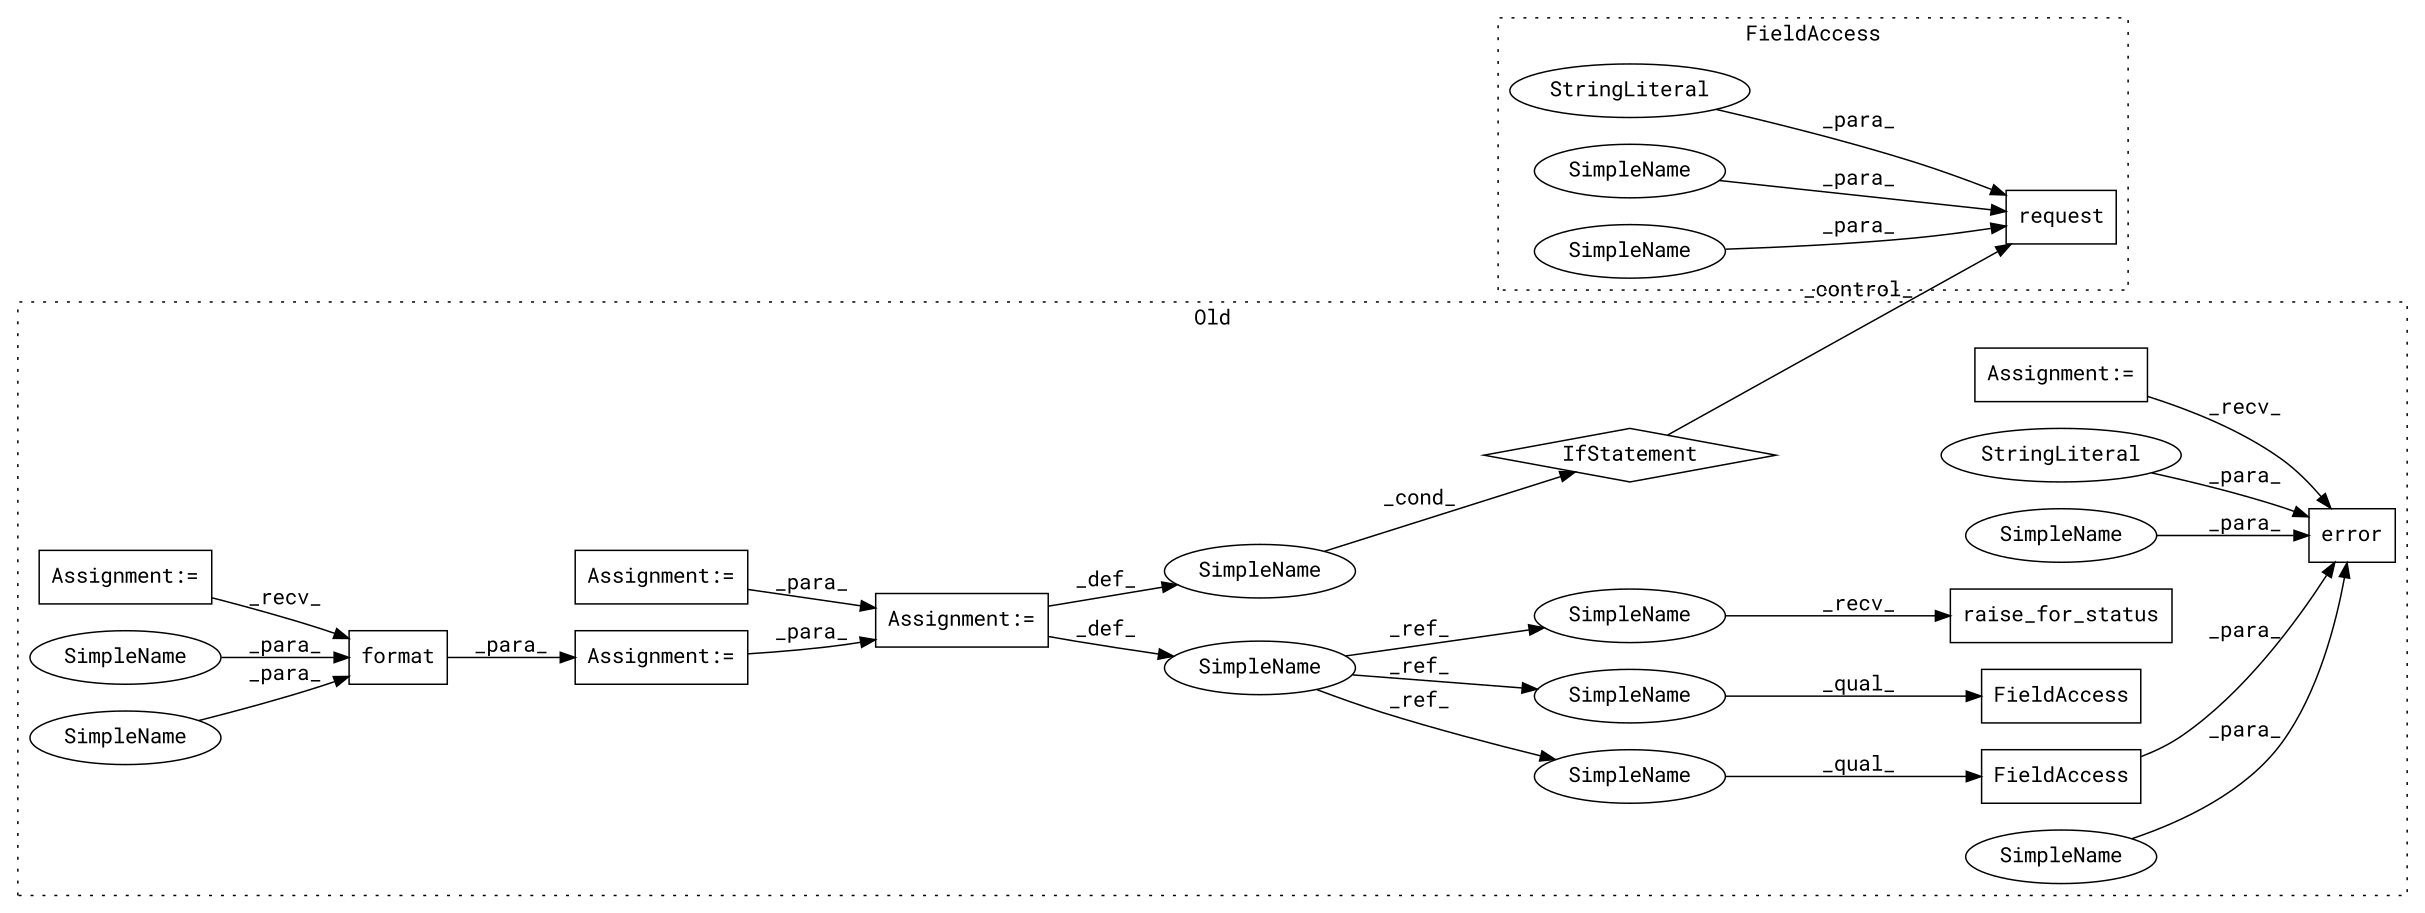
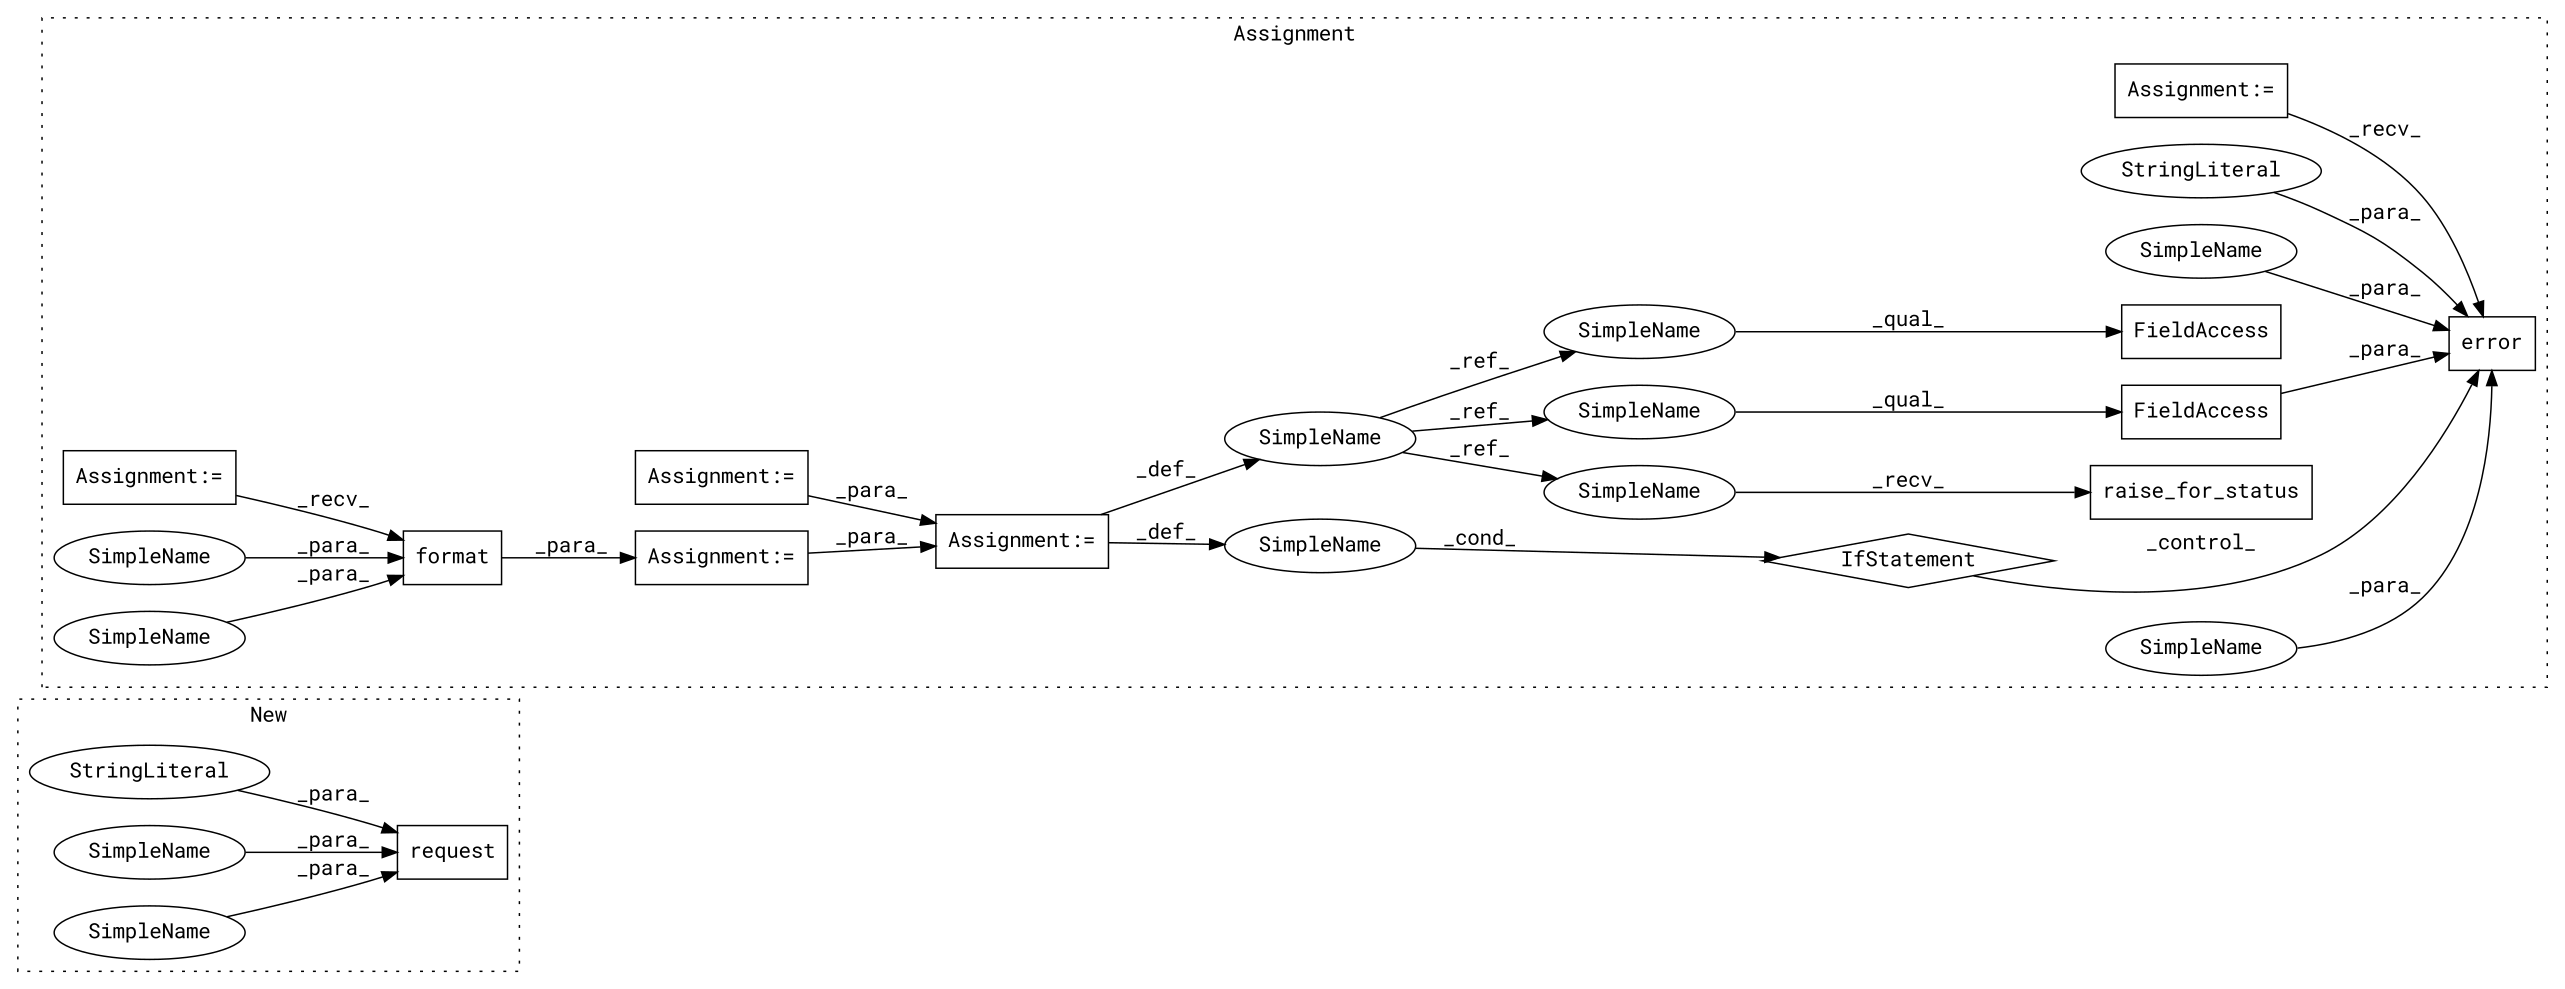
cluster "FieldAccess": label "FieldAccess" -> "New"
cluster "Old": label "Old" -> "Assignment"
edge "IfStatement" -> "request": now "IfStatement" -> "error"
